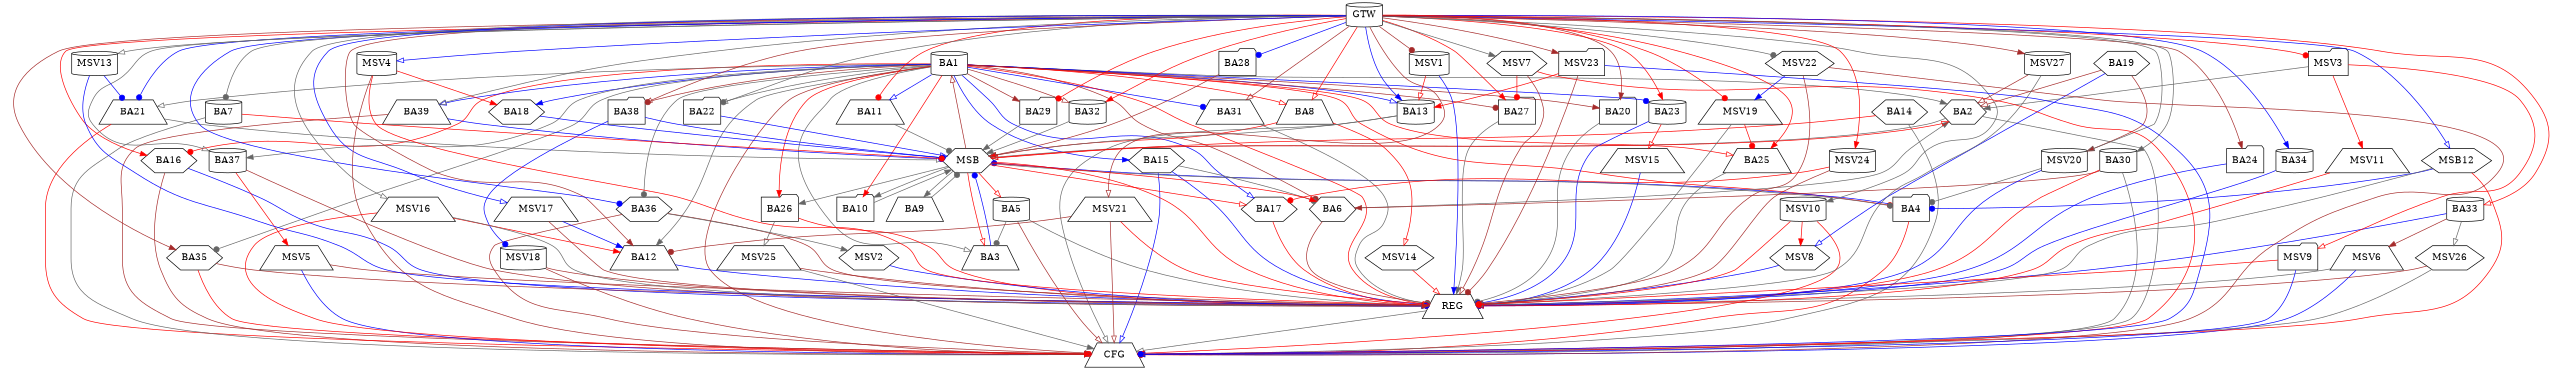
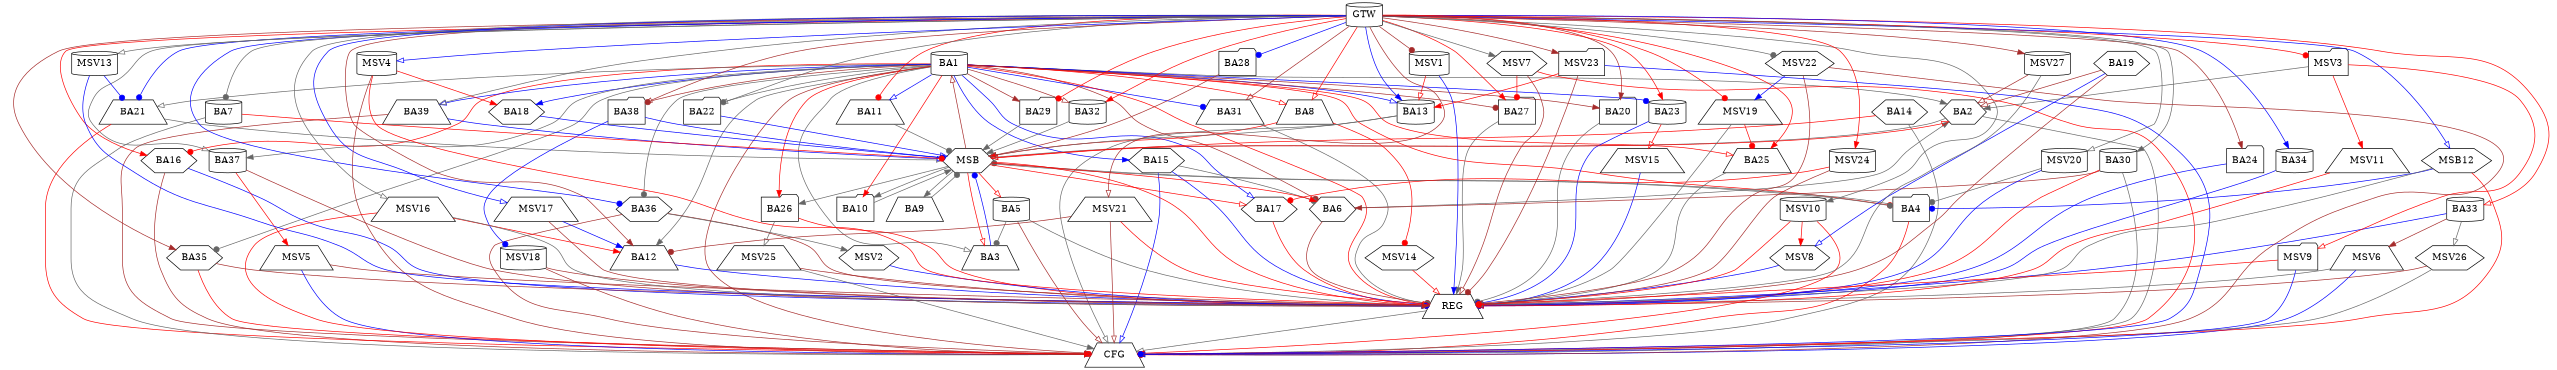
edge "BA19" -> "MSV20": now "BA19" -> "REG"
edge "BA39" -> "MSB": arrowhead dot -> onormal
edge "BA8" -> "MSV14": arrowhead onormal -> dot
edge "BA4" -> "MSB": color blue -> gray40
